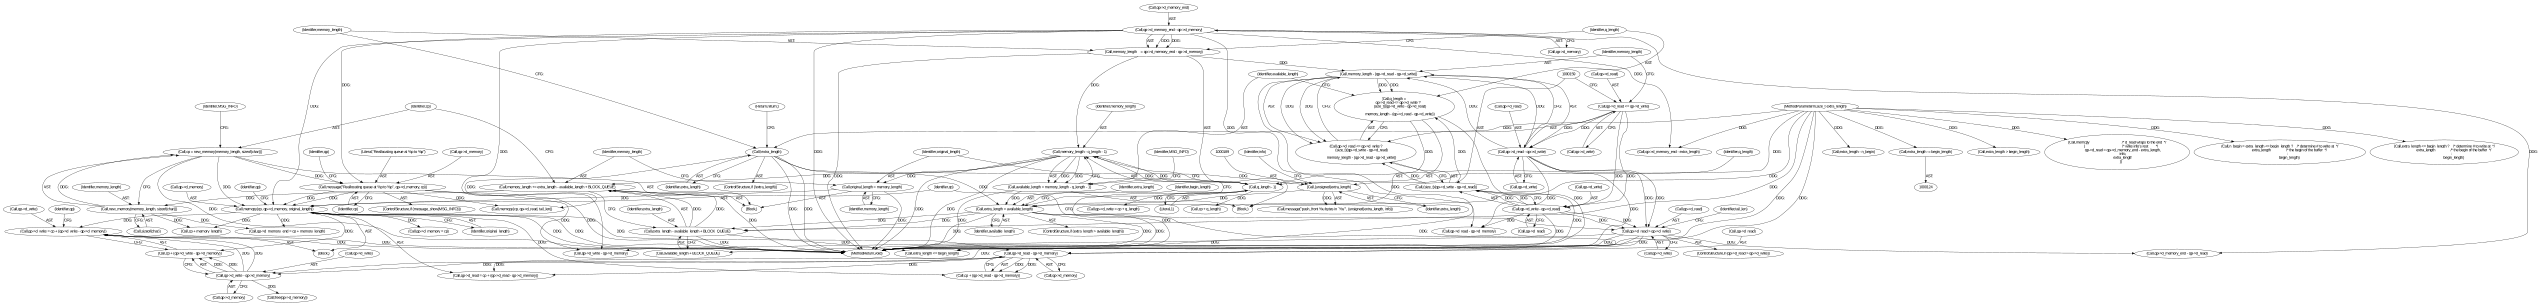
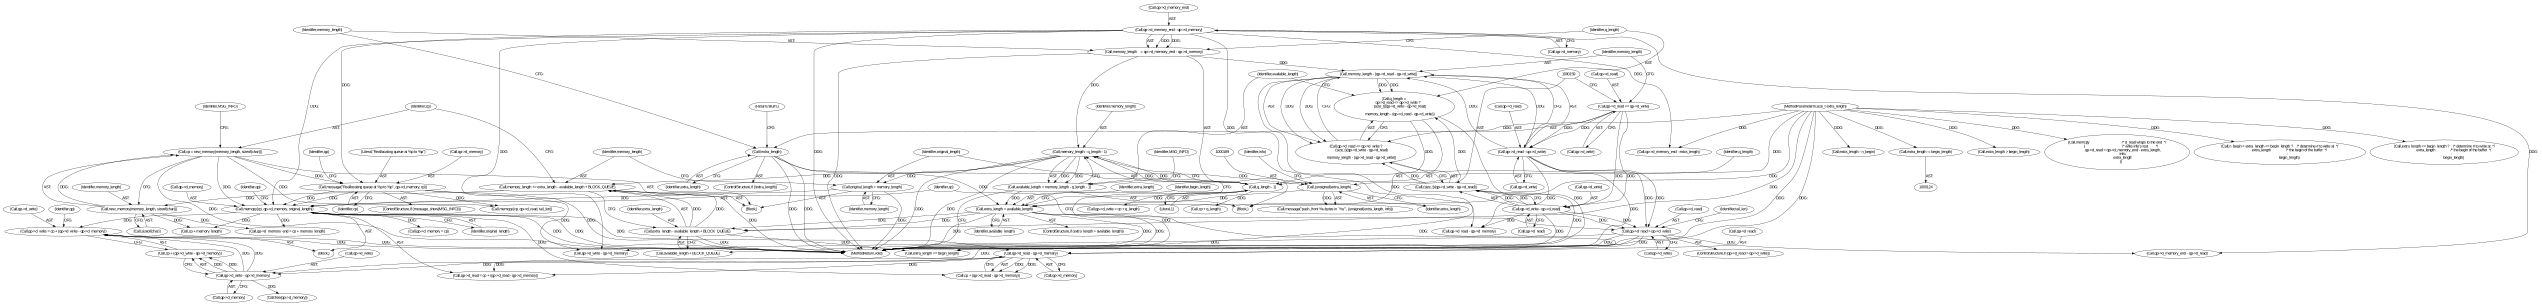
edge "(Call,!extra_length)" -> "(Call,memcpy(cp, qp->d_read, tail_len))": now "(Call,cp = new_memory(memory_length, sizeof(char)))" -> "(Call,memcpy(cp, qp->d_read, tail_len))"
edge "(Call,available_length = memory_length - q_length - 1)" -> "(MethodReturn,void)": label "DDG: " -> "CFG: "
edge "(Call,memcpy(cp, qp->d_memory, original_length))" -> "(Call,cp + (qp->d_write - qp->d_memory))": removed, label "DDG:"
